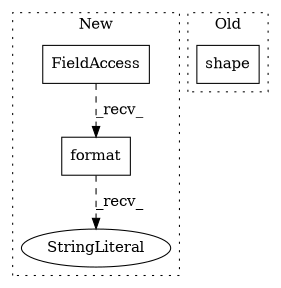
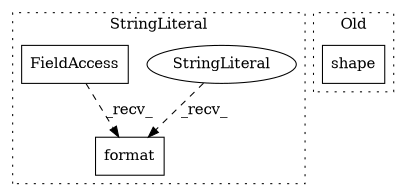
cluster "New": label "New" -> "StringLiteral"
edge "format" -> "StringLiteral": reversed
